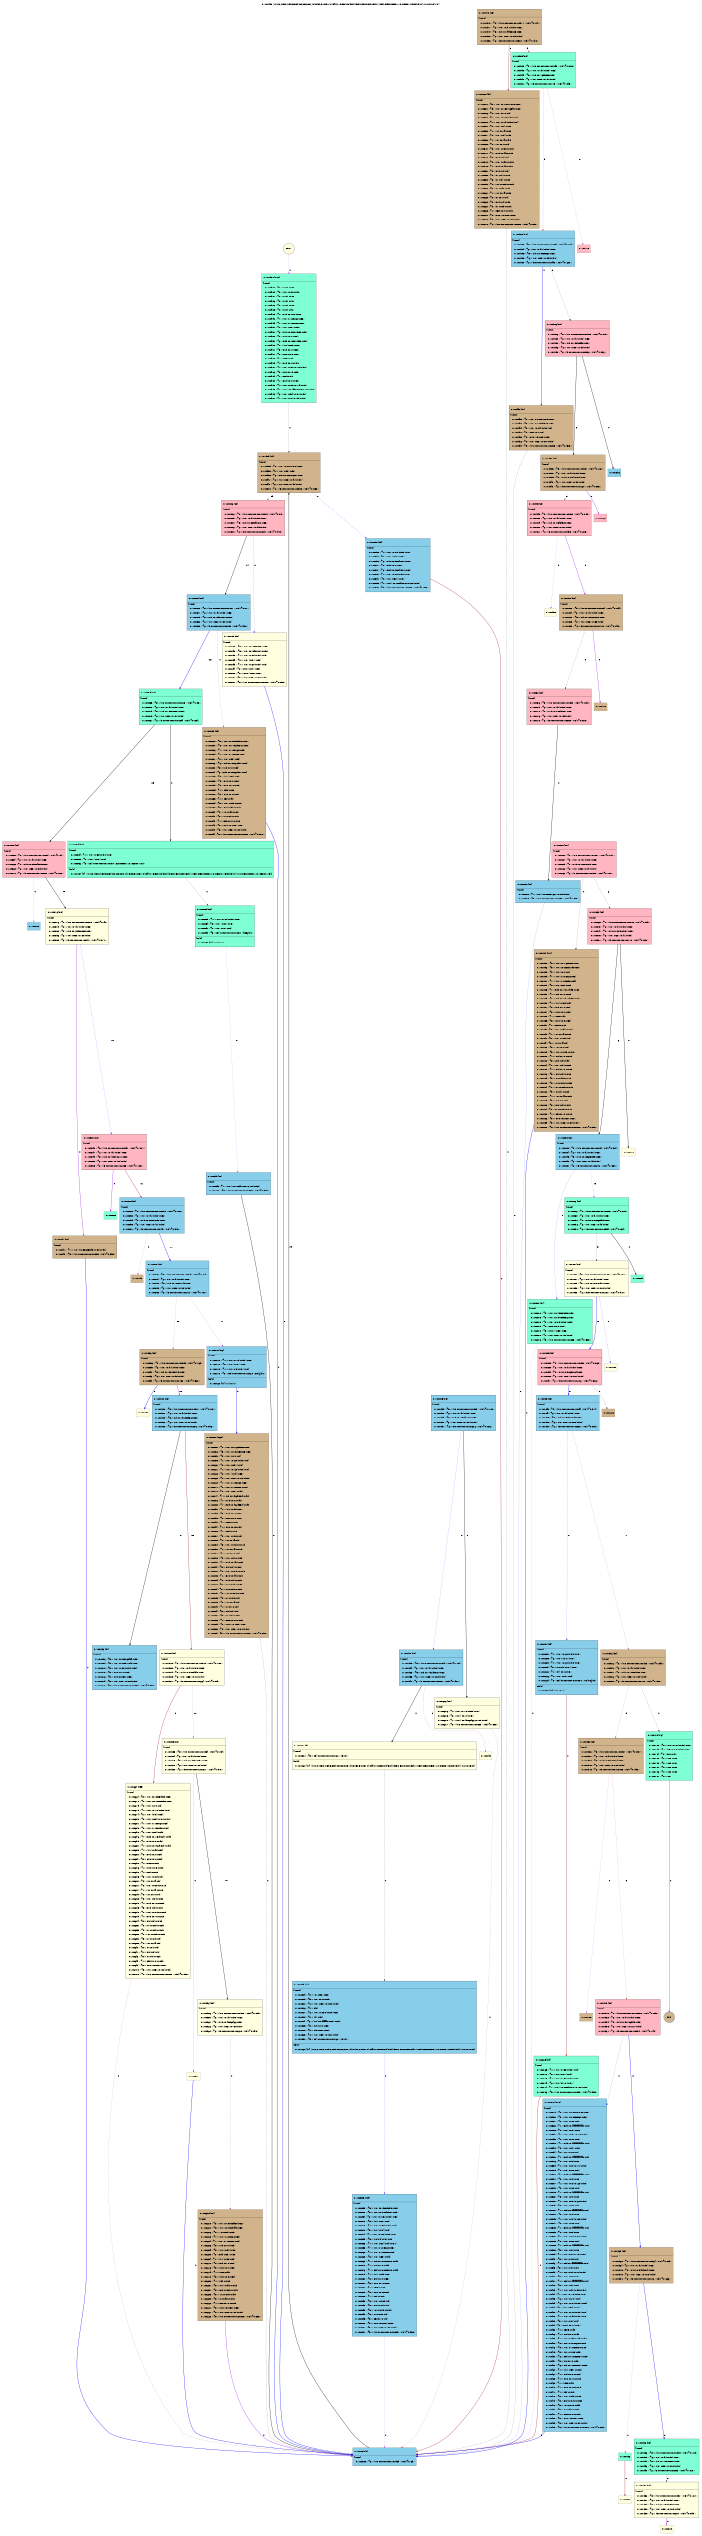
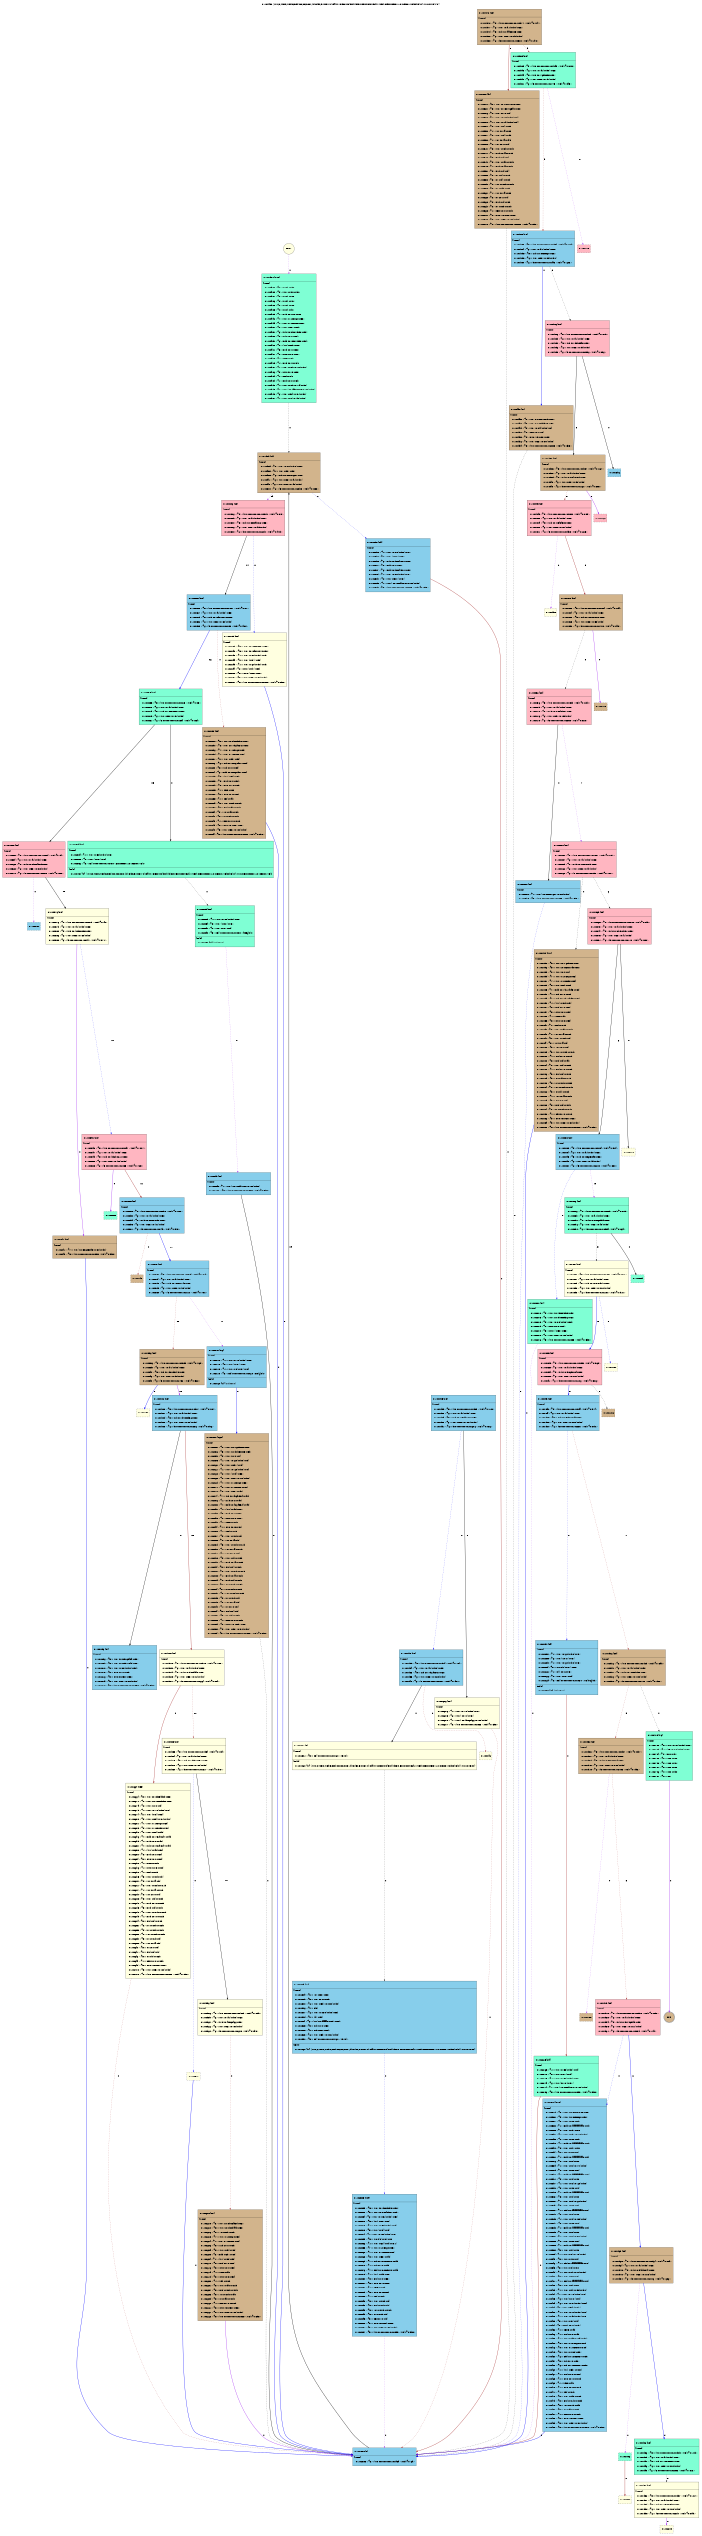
edge "0x401bfe [28]" -> "0x401c1a [28]": color purple -> brown
edge "0x401c36 [28]" -> "0x401c52 [28]": added, label "7"
